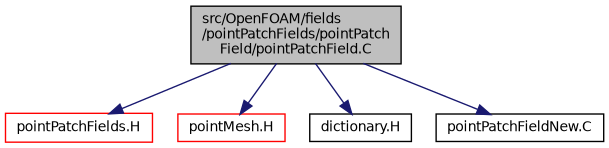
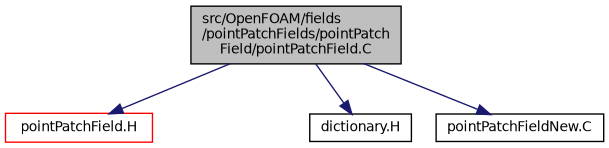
node "pointPatchFields.H": label "pointPatchFields.H" -> "pointPatchField.H"
node "pointMesh.H": removed
